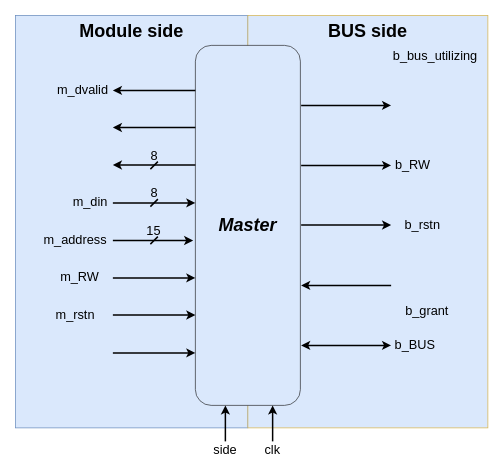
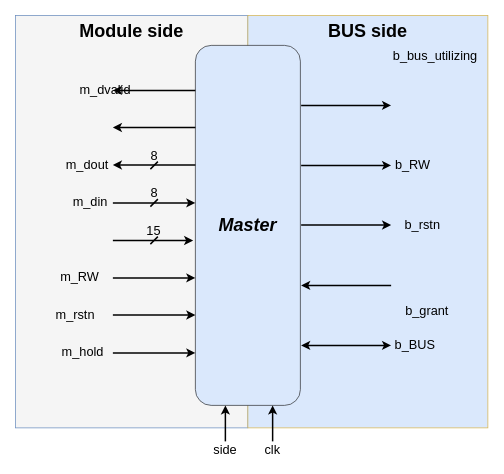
node "m_dvalid": moved (83, 90) -> (105, 90)
node "m_dout": added
node "Module side": fillcolor #dae8fc -> #f5f5f5
node "m_address": removed
node "m_hold": added
